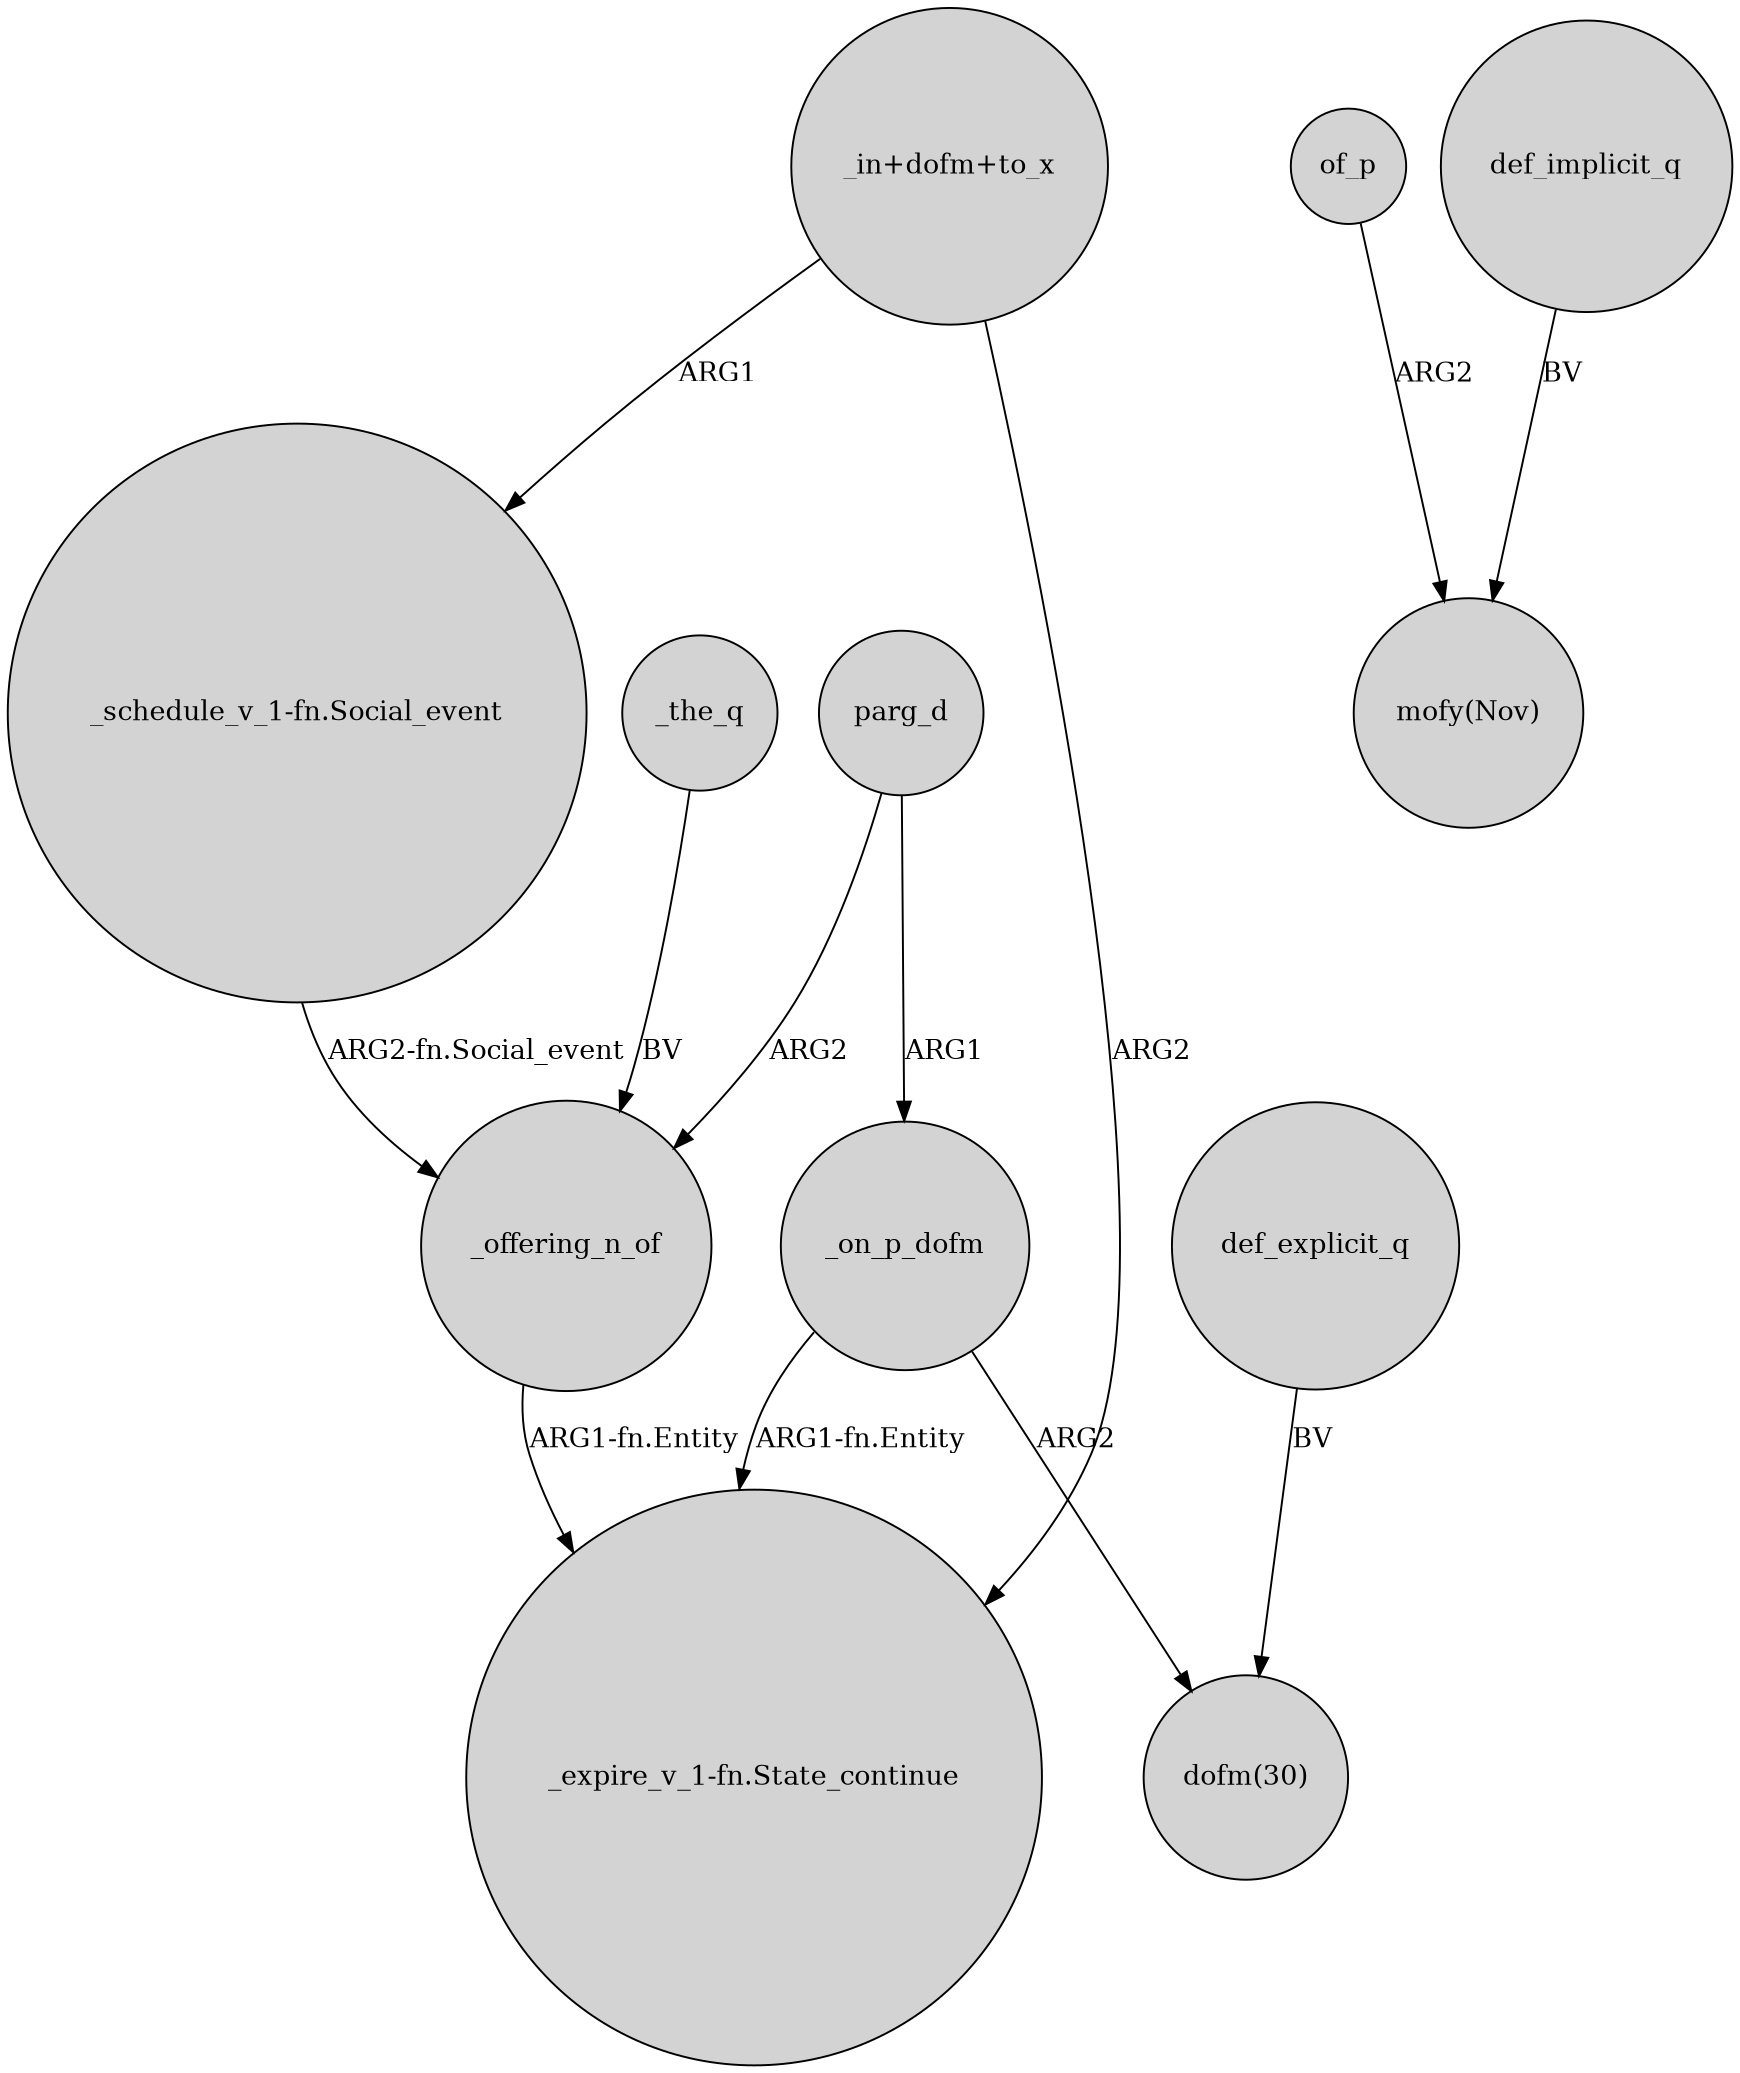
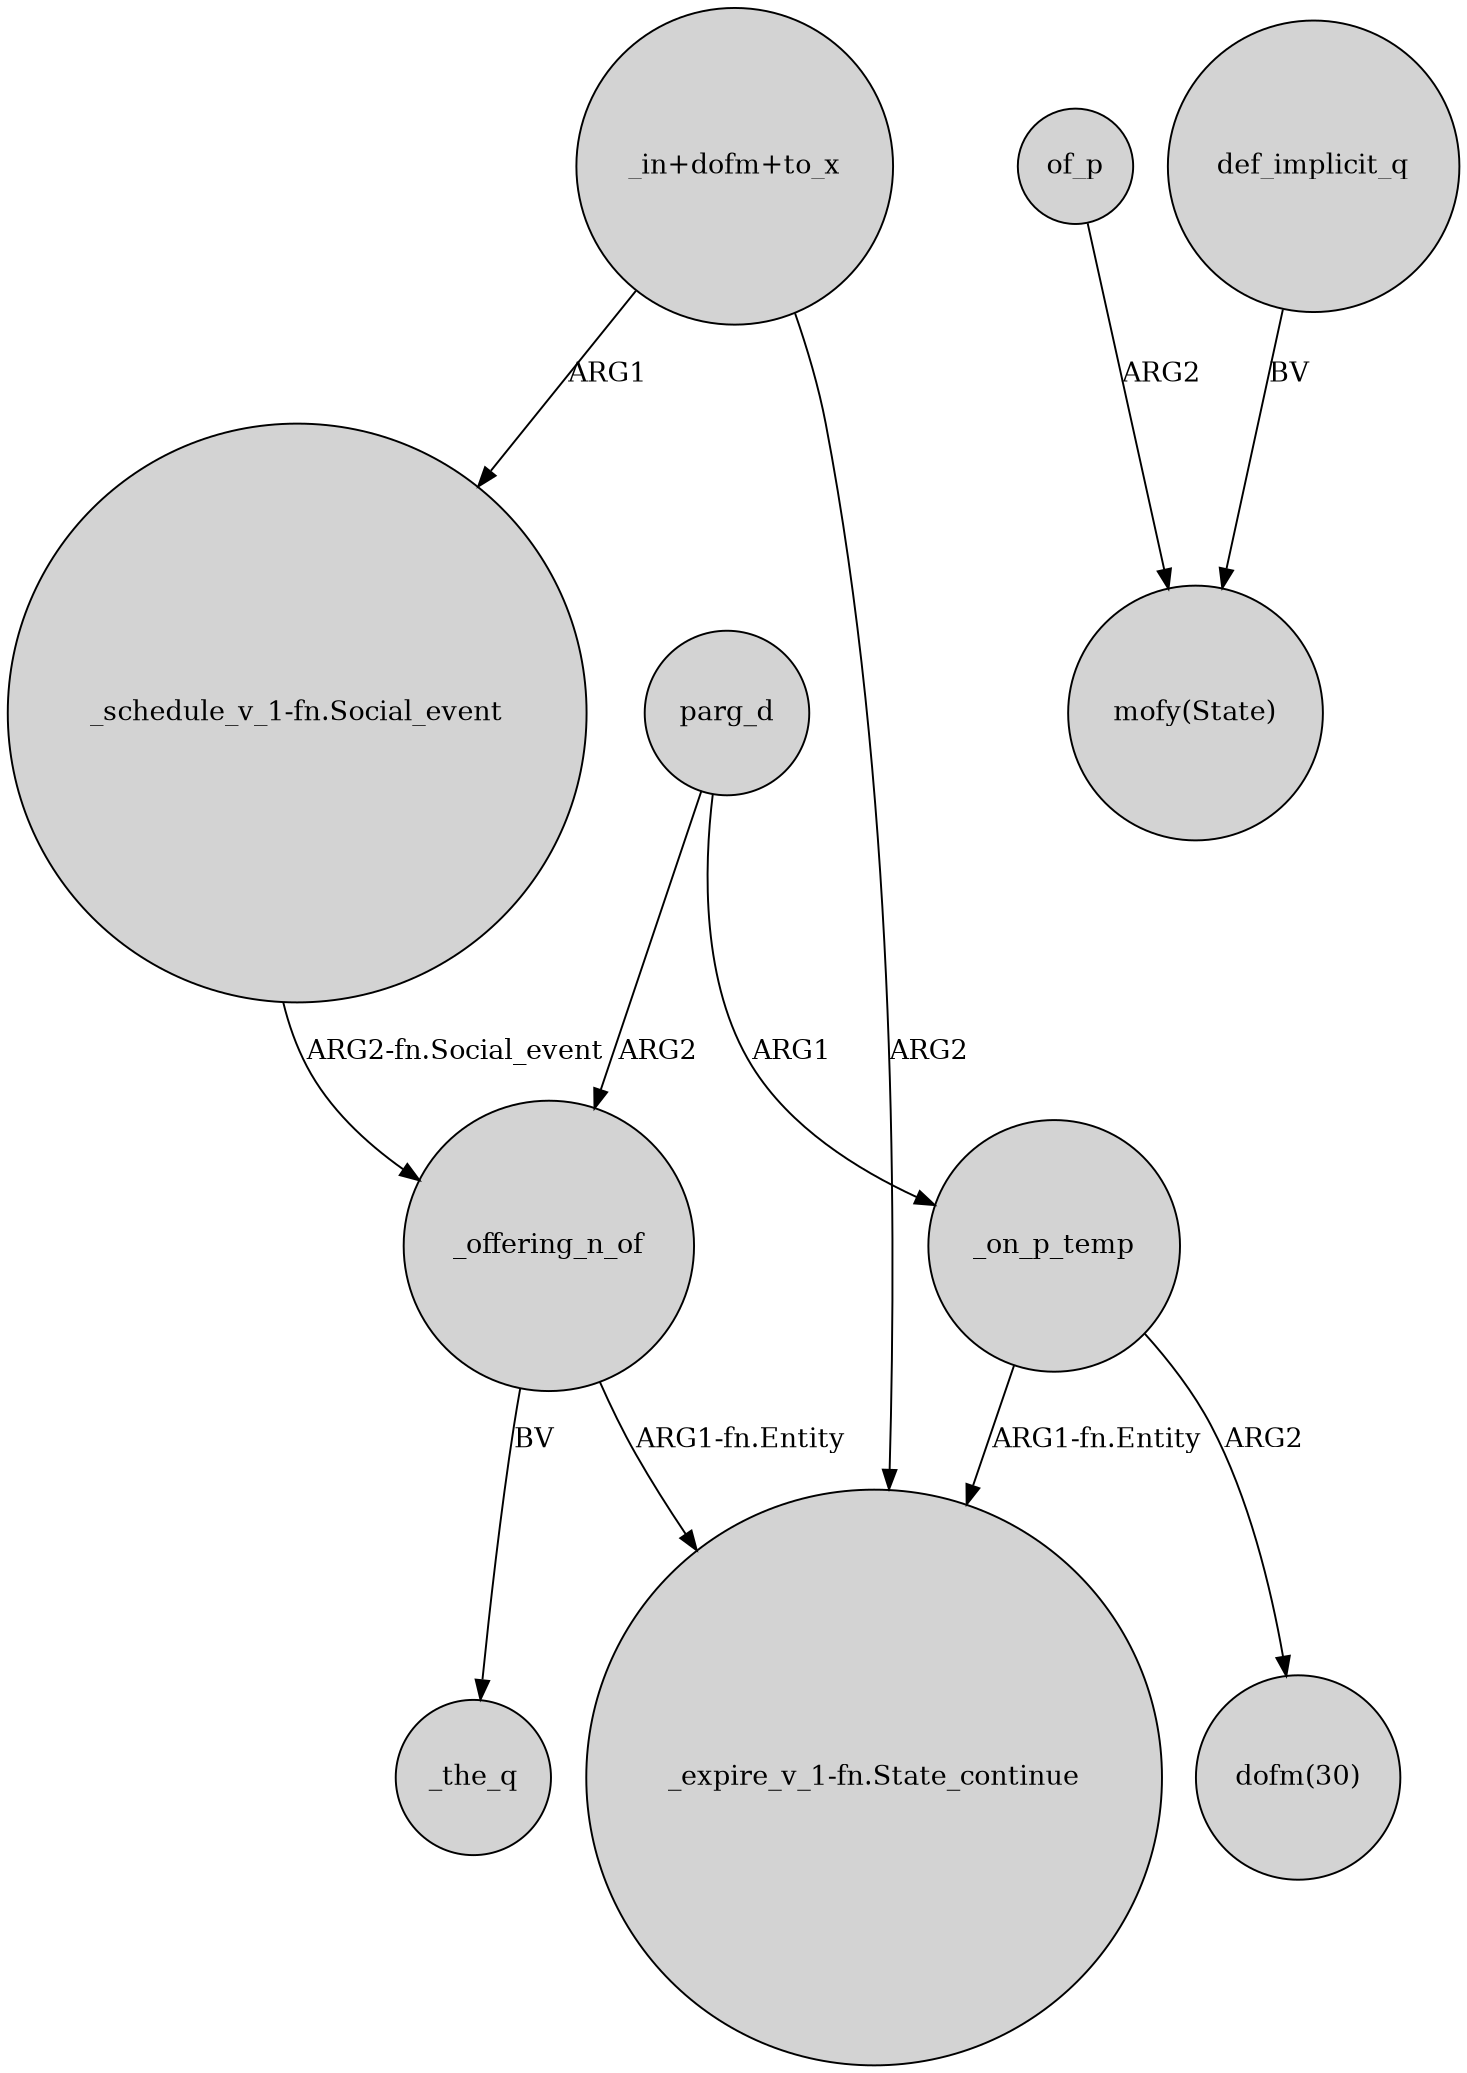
node "mofy(Nov)": label "mofy(Nov)" -> "mofy(State)"
edge "_the_q" -> "_offering_n_of": reversed
node "_on_p_dofm": label "_on_p_dofm" -> "_on_p_temp"
node "def_explicit_q": removed
